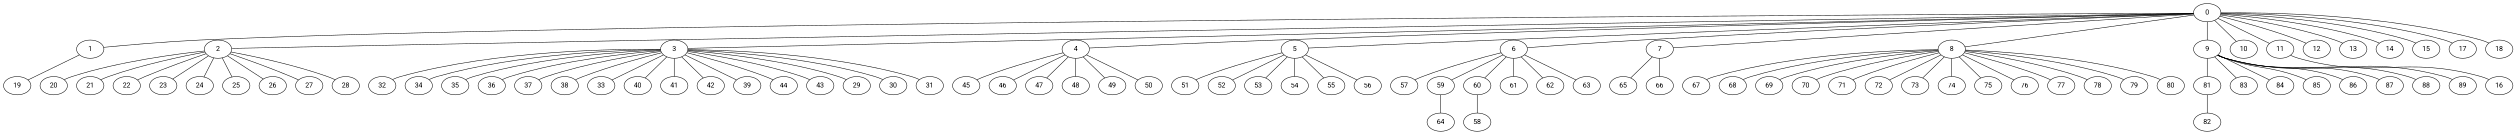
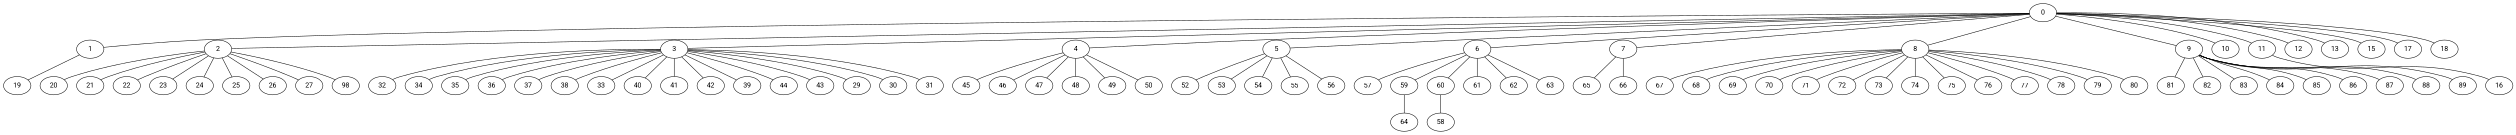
node "14": removed
node "28": label "28" -> "98"
node "51": removed
edge "81" -- "82": now "9" -- "82"
